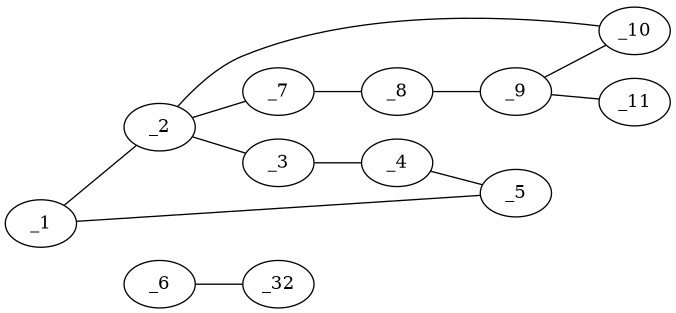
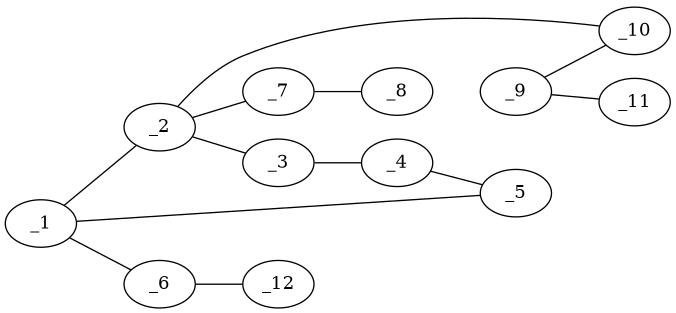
edge "_8" -- "_9": removed
edge "_1" -- "_6": added
node "_32": label "_32" -> "_12"
